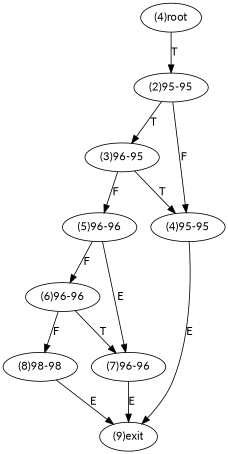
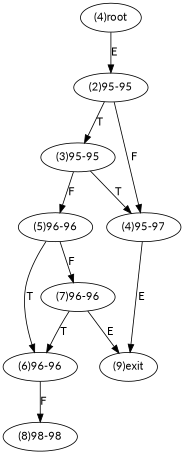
edge "(4)root" -> "(2)95-95": label "T" -> "E"
node "(3)96-95": label "(3)96-95" -> "(3)95-95"
node "(4)95-95": label "(4)95-95" -> "(4)95-97"
edge "(5)96-96" -> "(6)96-96": label "F" -> "T"
edge "(5)96-96" -> "(7)96-96": label "E" -> "F"
edge "(6)96-96" -> "(7)96-96": reversed
edge "(8)98-98" -> "(9)exit": removed, label "E"
